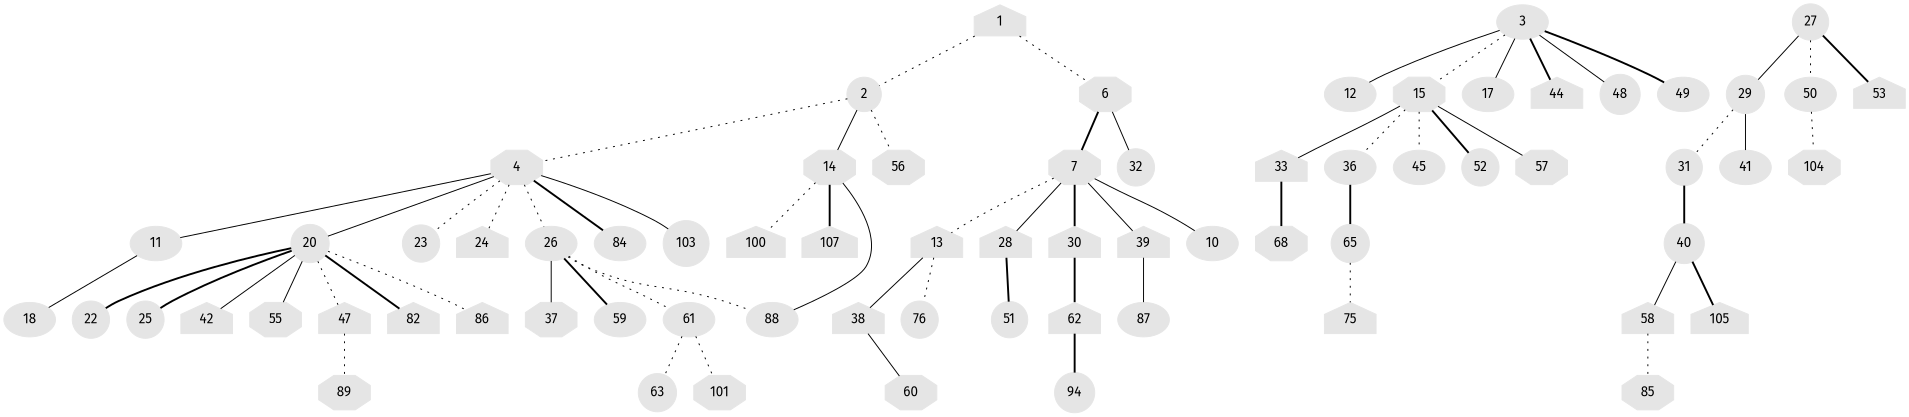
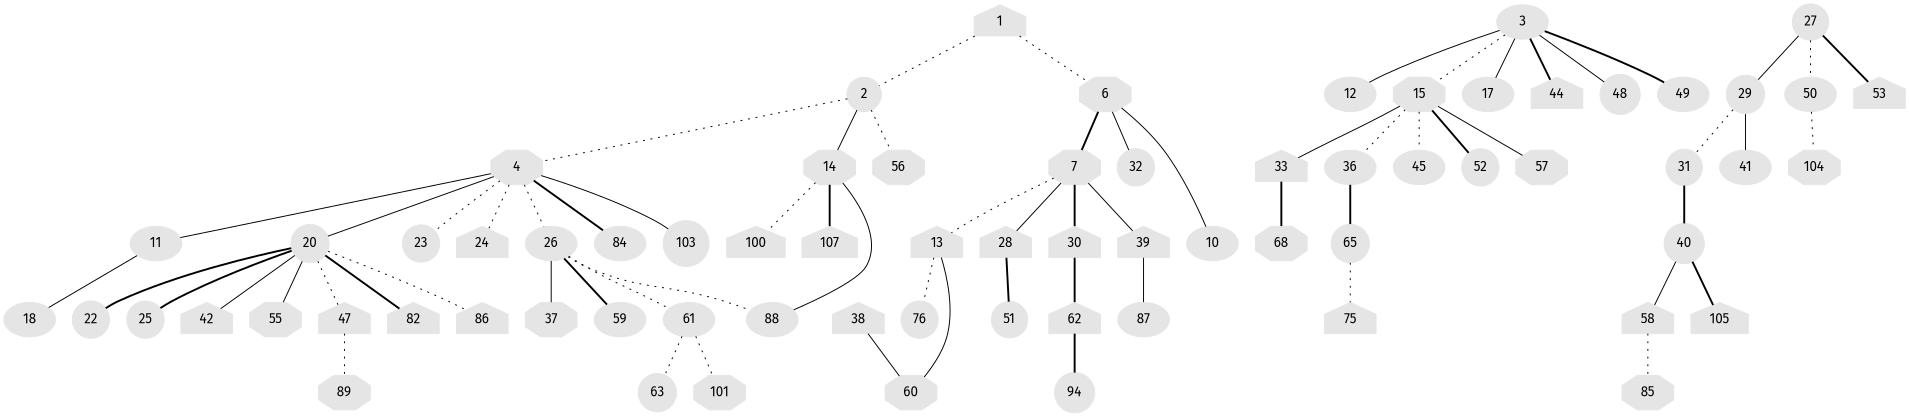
edge "7" -- "10": now "6" -- "10"
edge "13" -- "38": now "13" -- "60"
